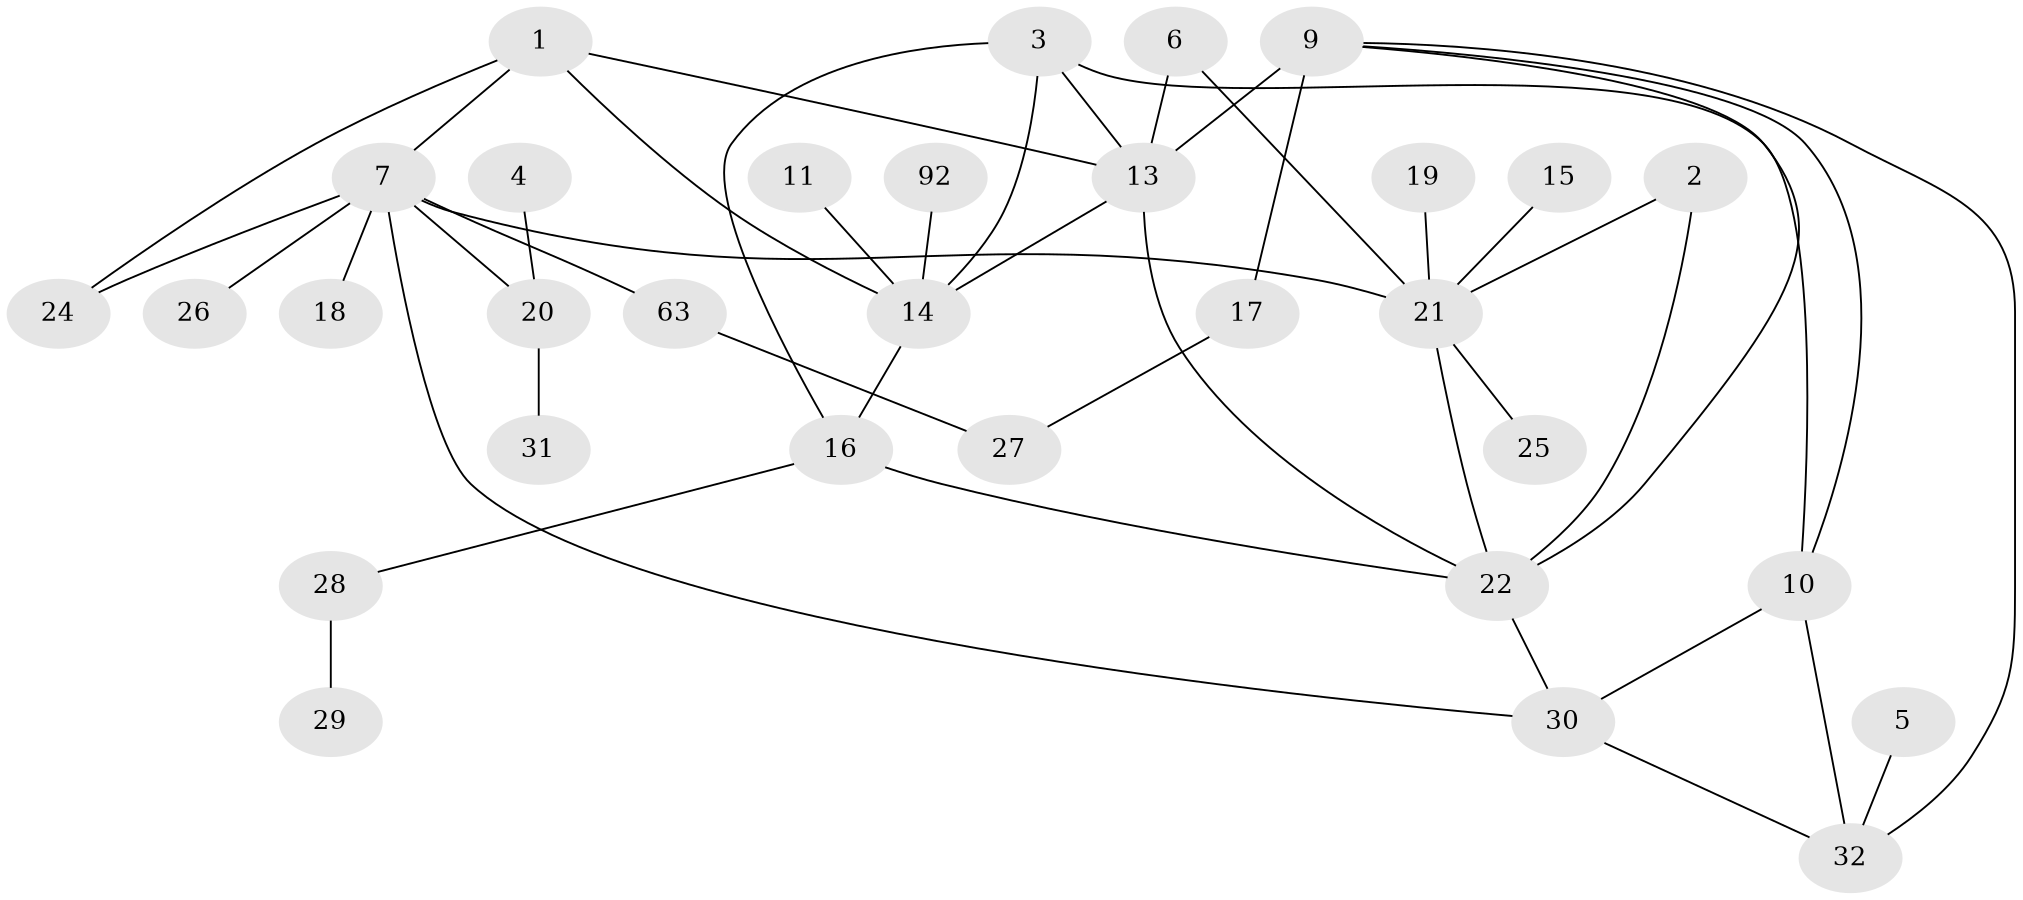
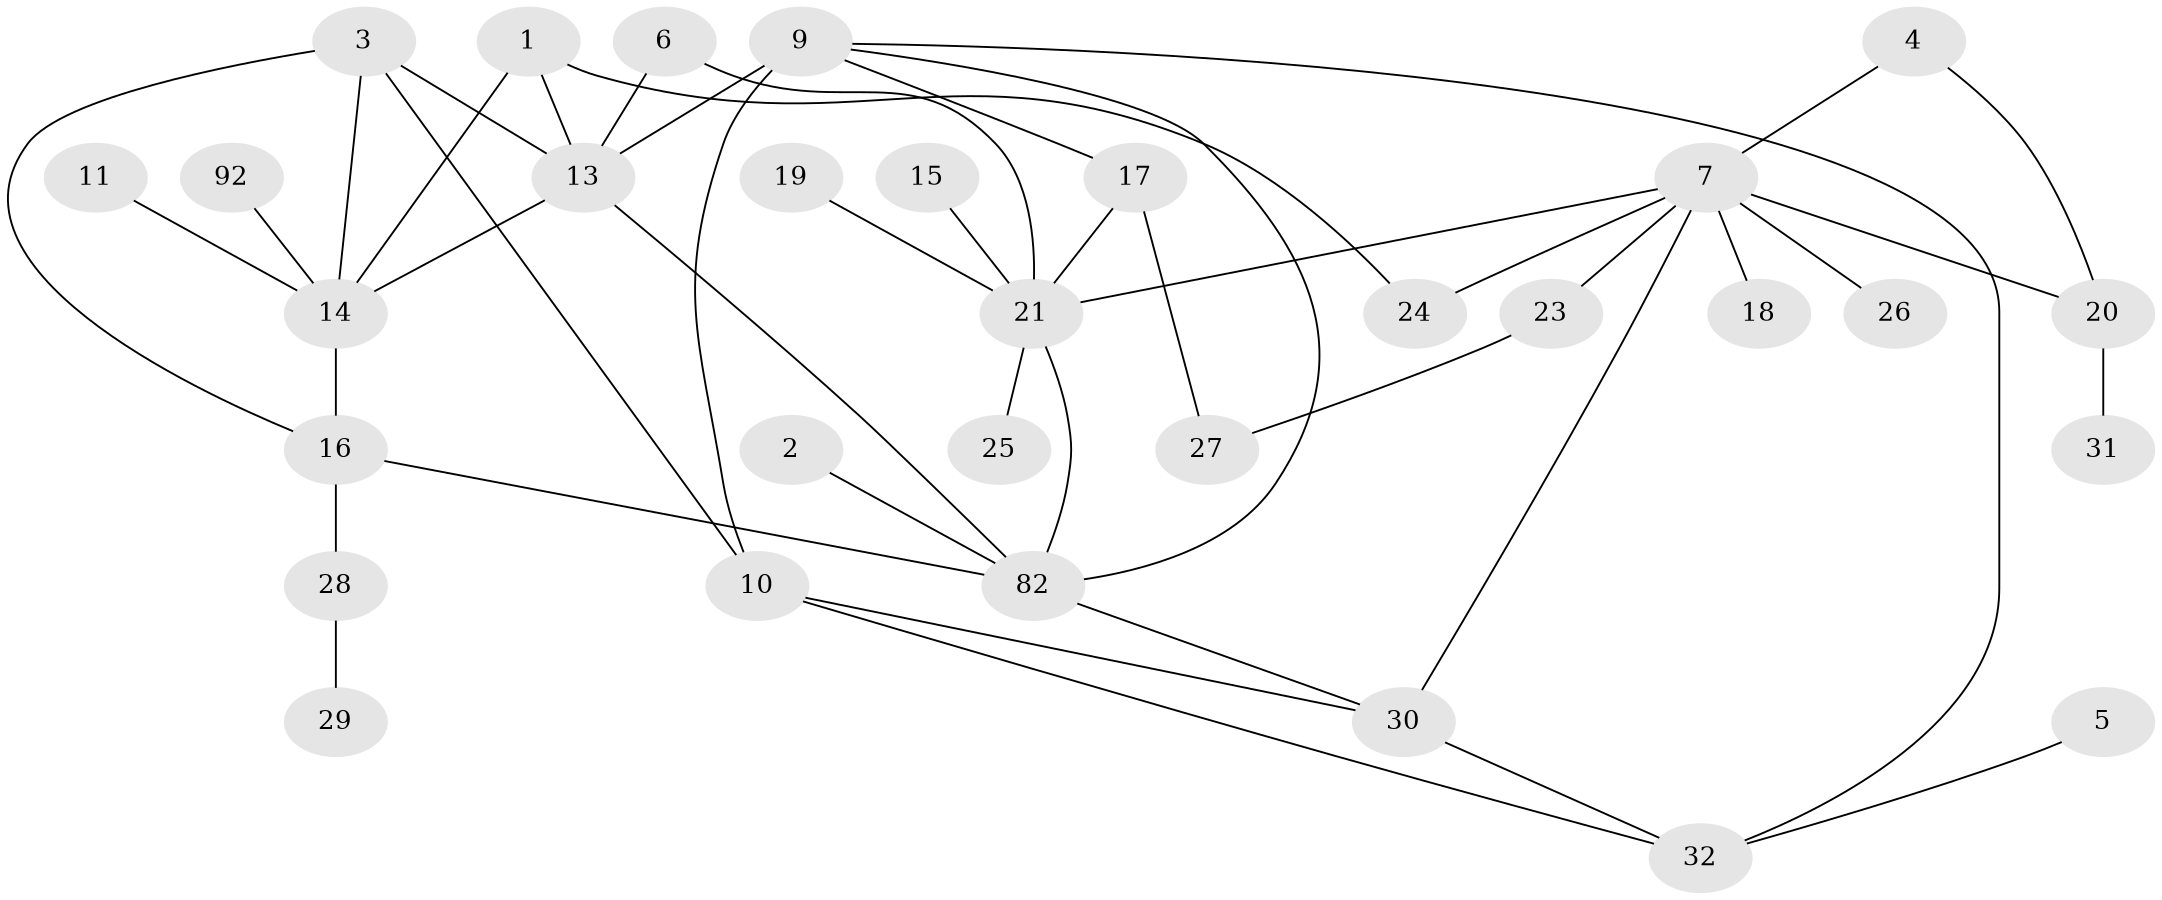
edge "1" -- "7": now "4" -- "7"
edge "2" -- "21": now "17" -- "21"
node "63": label "63" -> "23"
node "22": label "22" -> "82"
